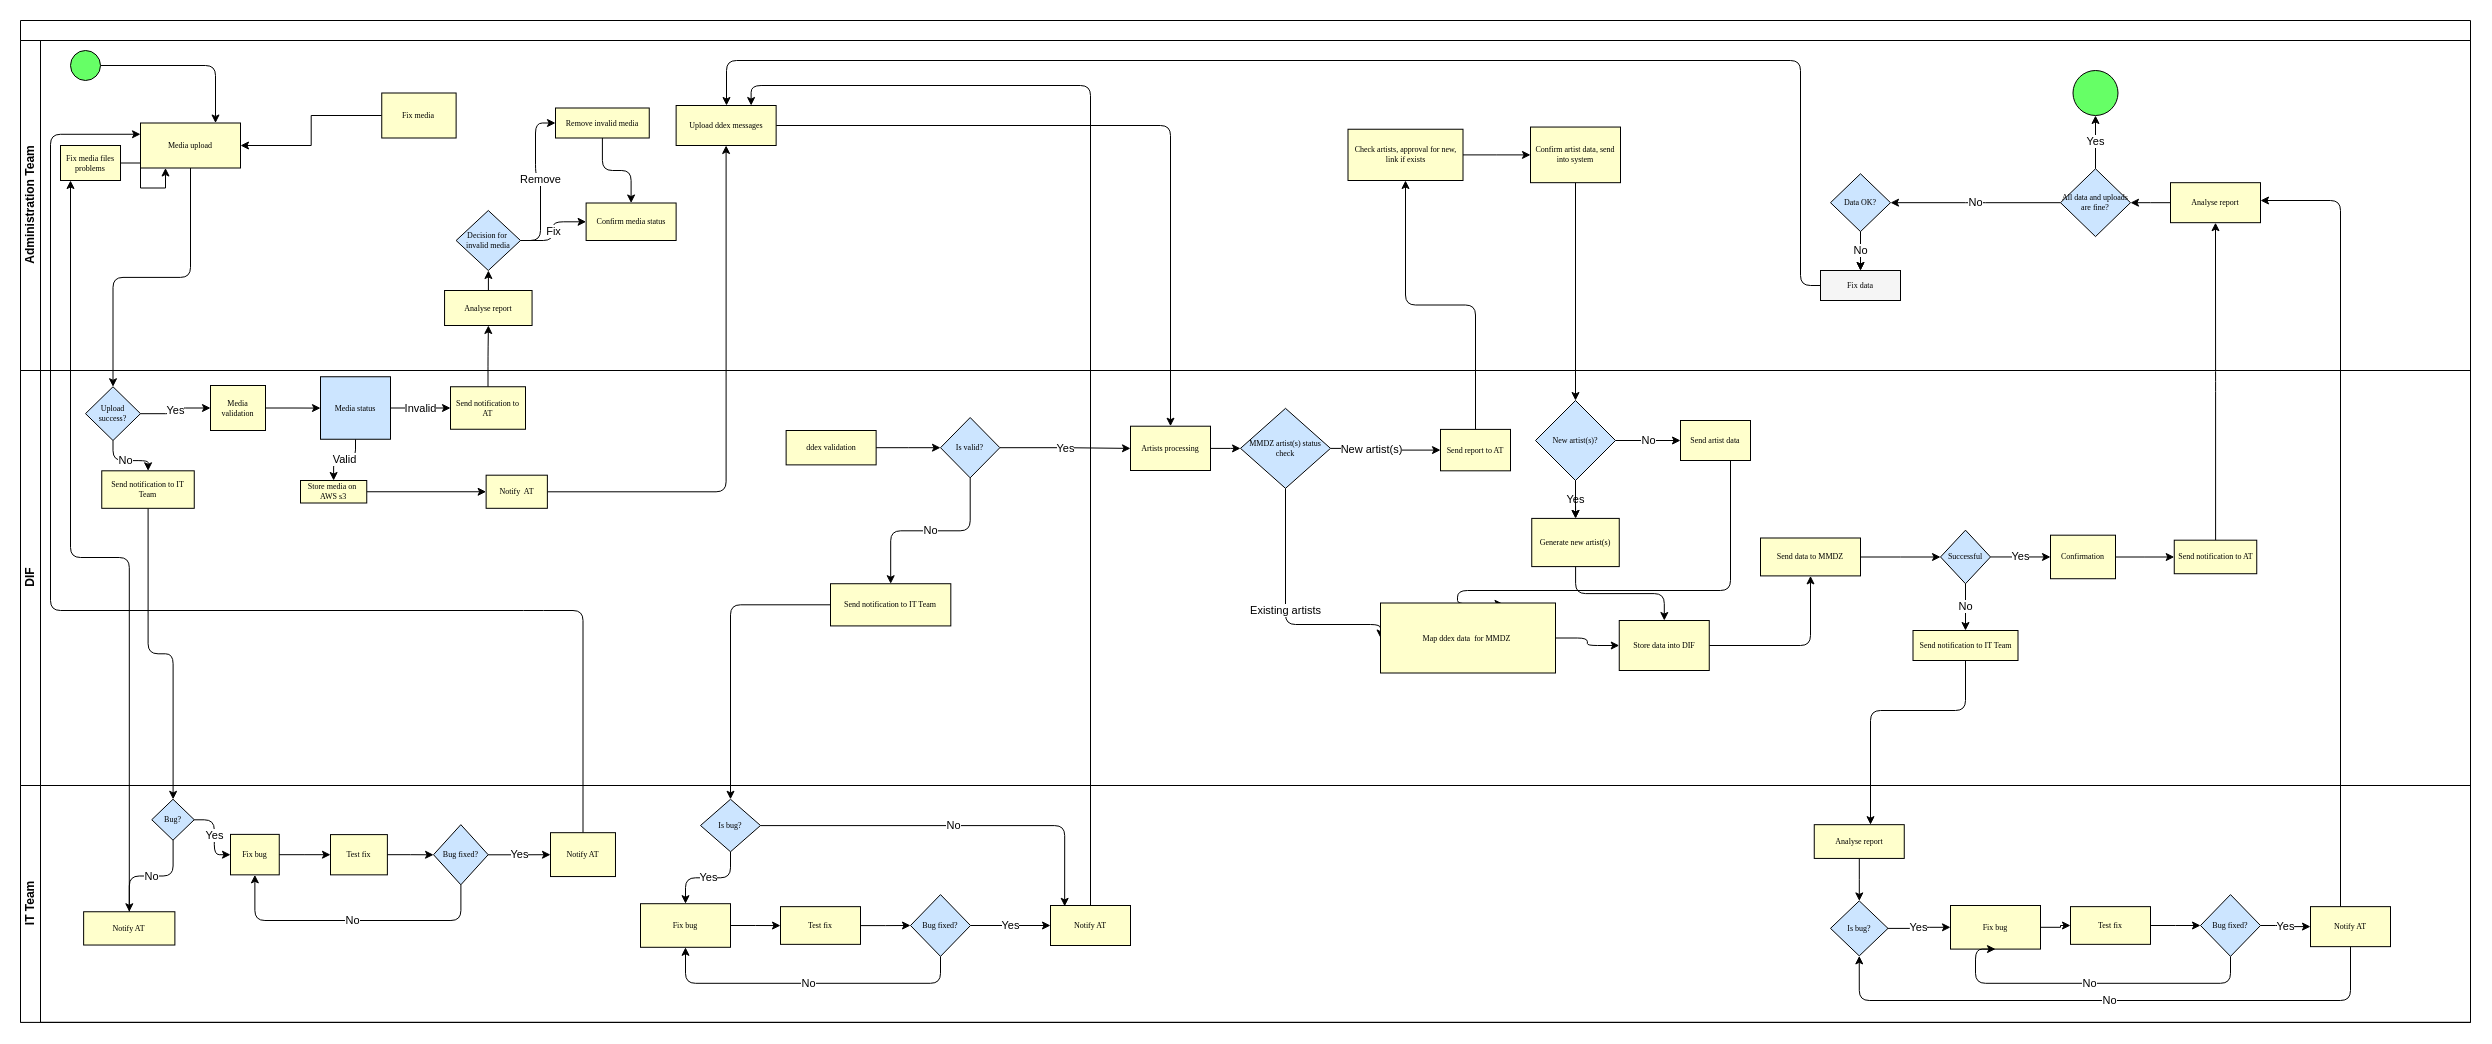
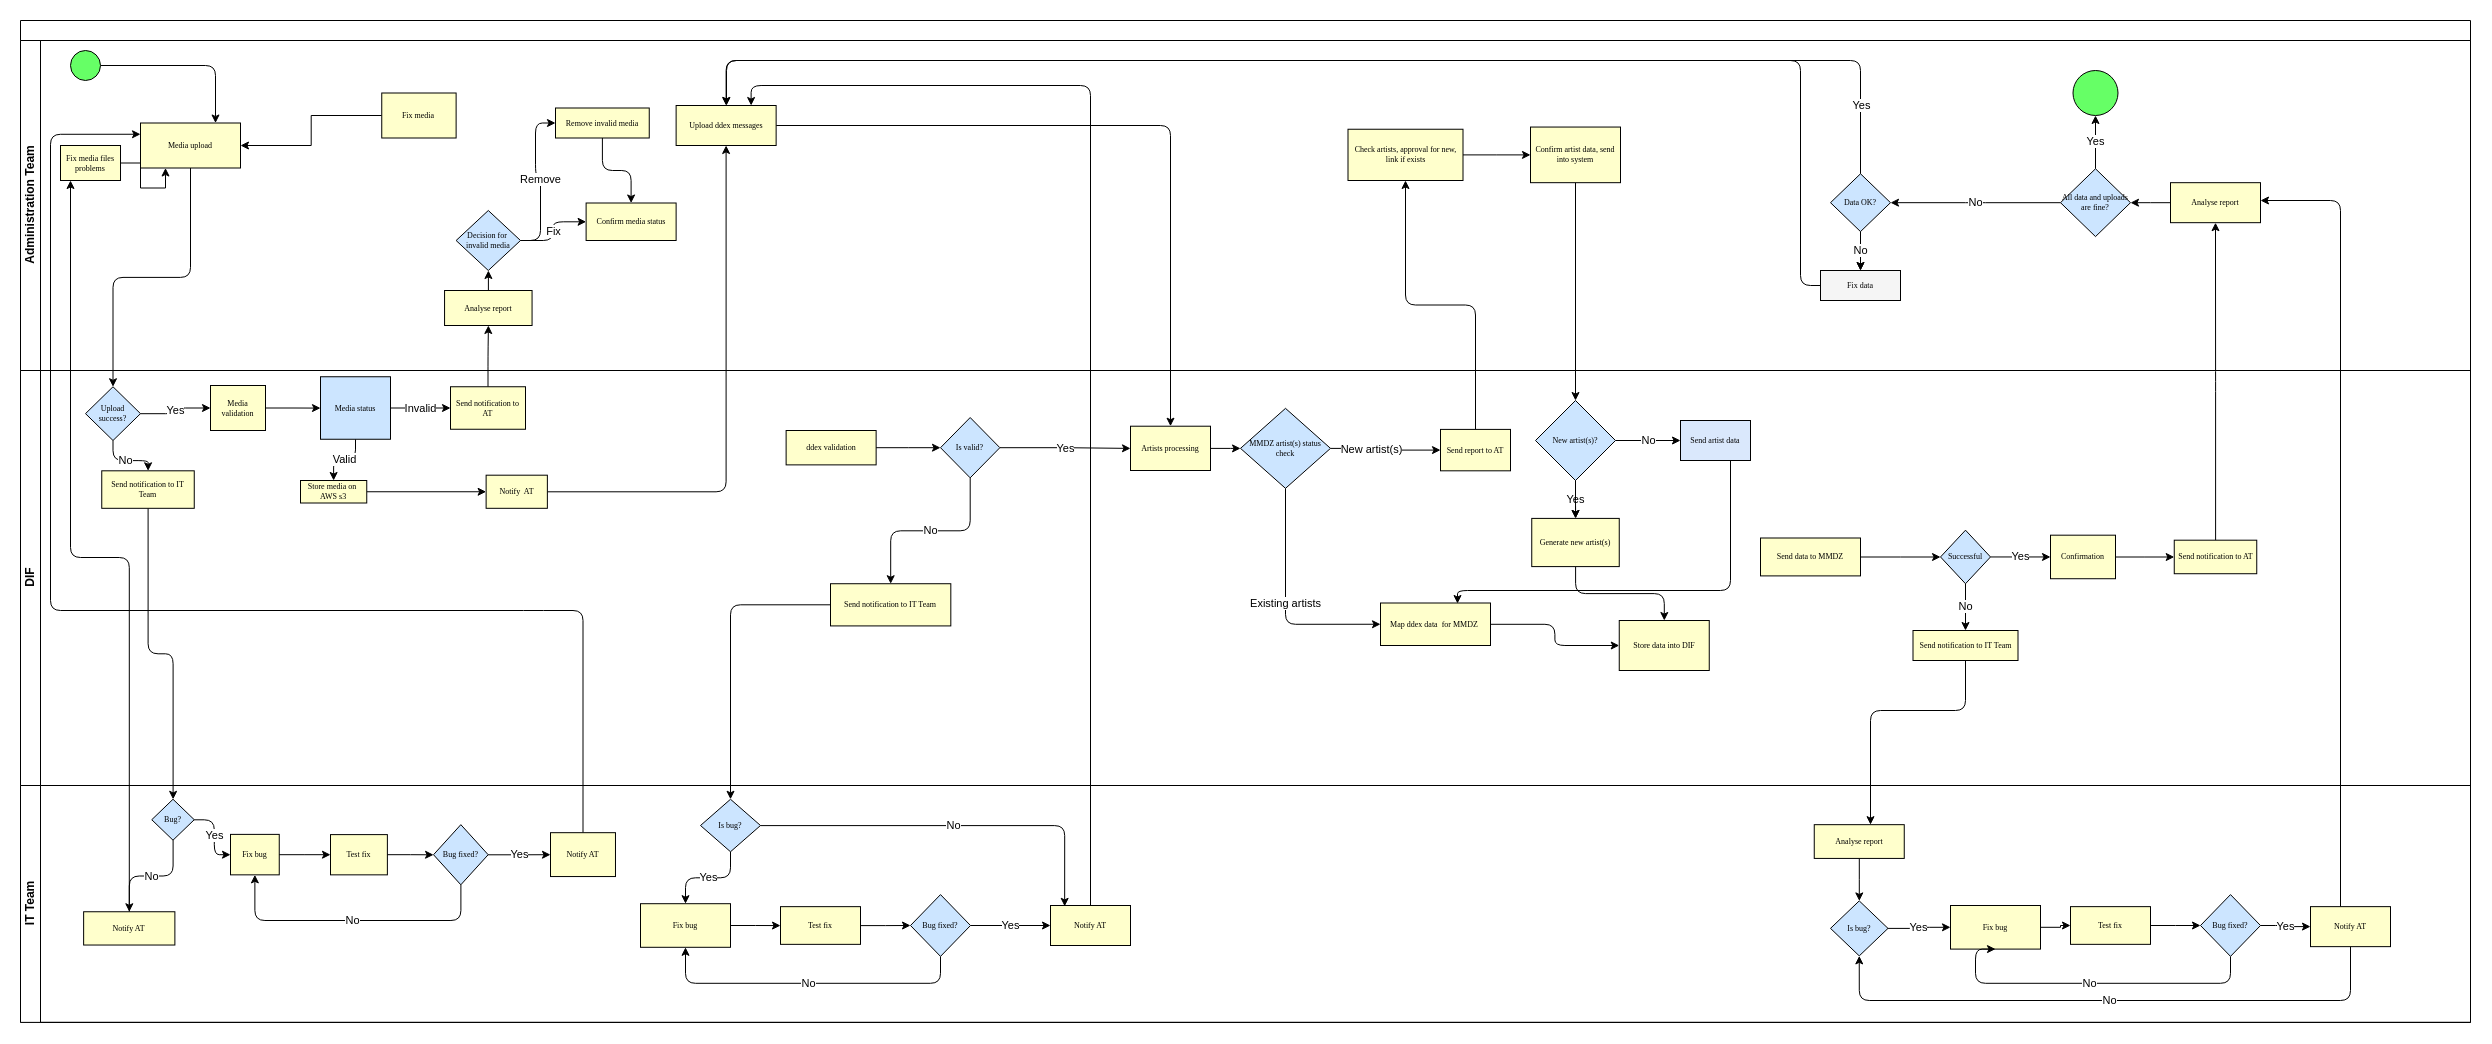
edge "Data OK?" -> "Upload ddex messages": added, label "Yes"
node "Send artist data": fillcolor #ffffcc -> #dae8fc
node "Map ddex data for MMDZ": size 175x70 -> 110x43
edge "Store data into DIF" -> "Send data to MMDZ": removed
